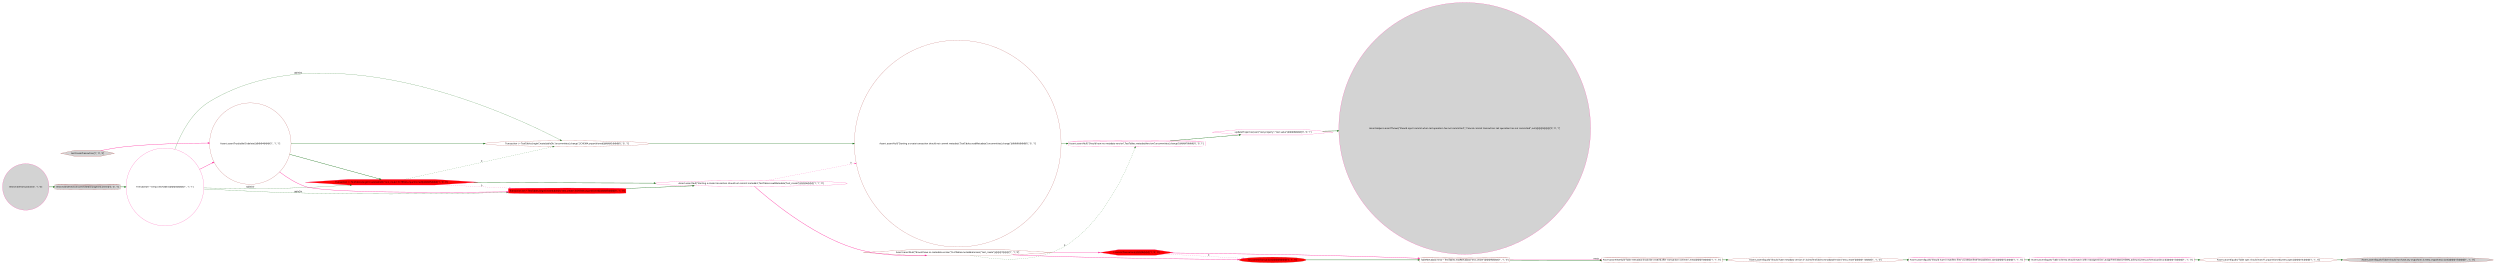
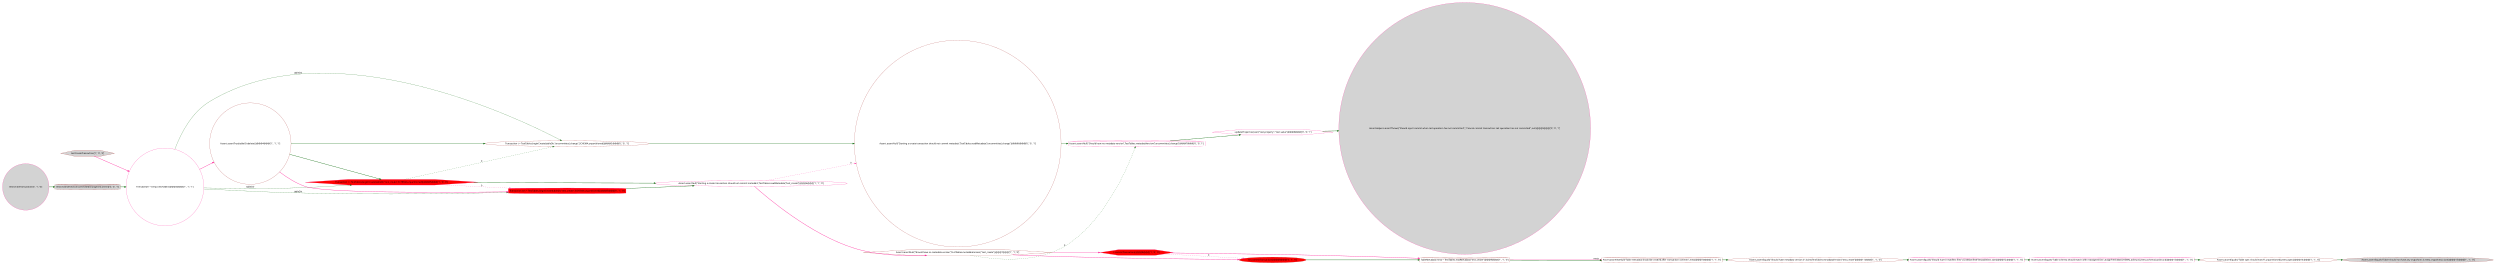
edge "testCreateTransaction['1', '0', '0']" -> "Assert.assertTrue(tableDir.delete())@@@4@@@['1', '1', '1']": now "testCreateTransaction['1', '0', '0']" -> "File tableDir = temp.newFolder()@@@3@@@['1', '1', '1']"
